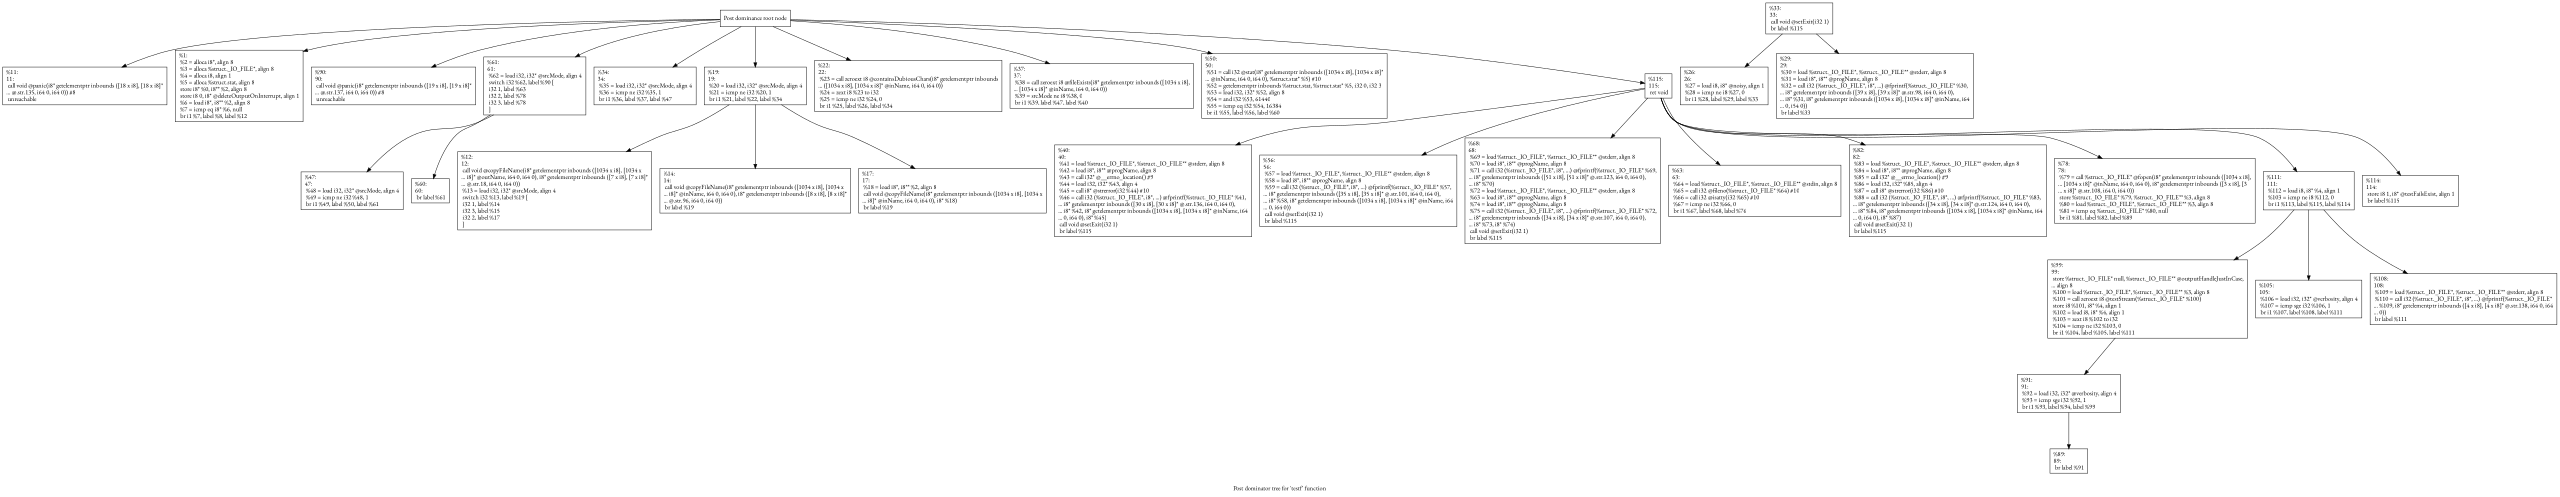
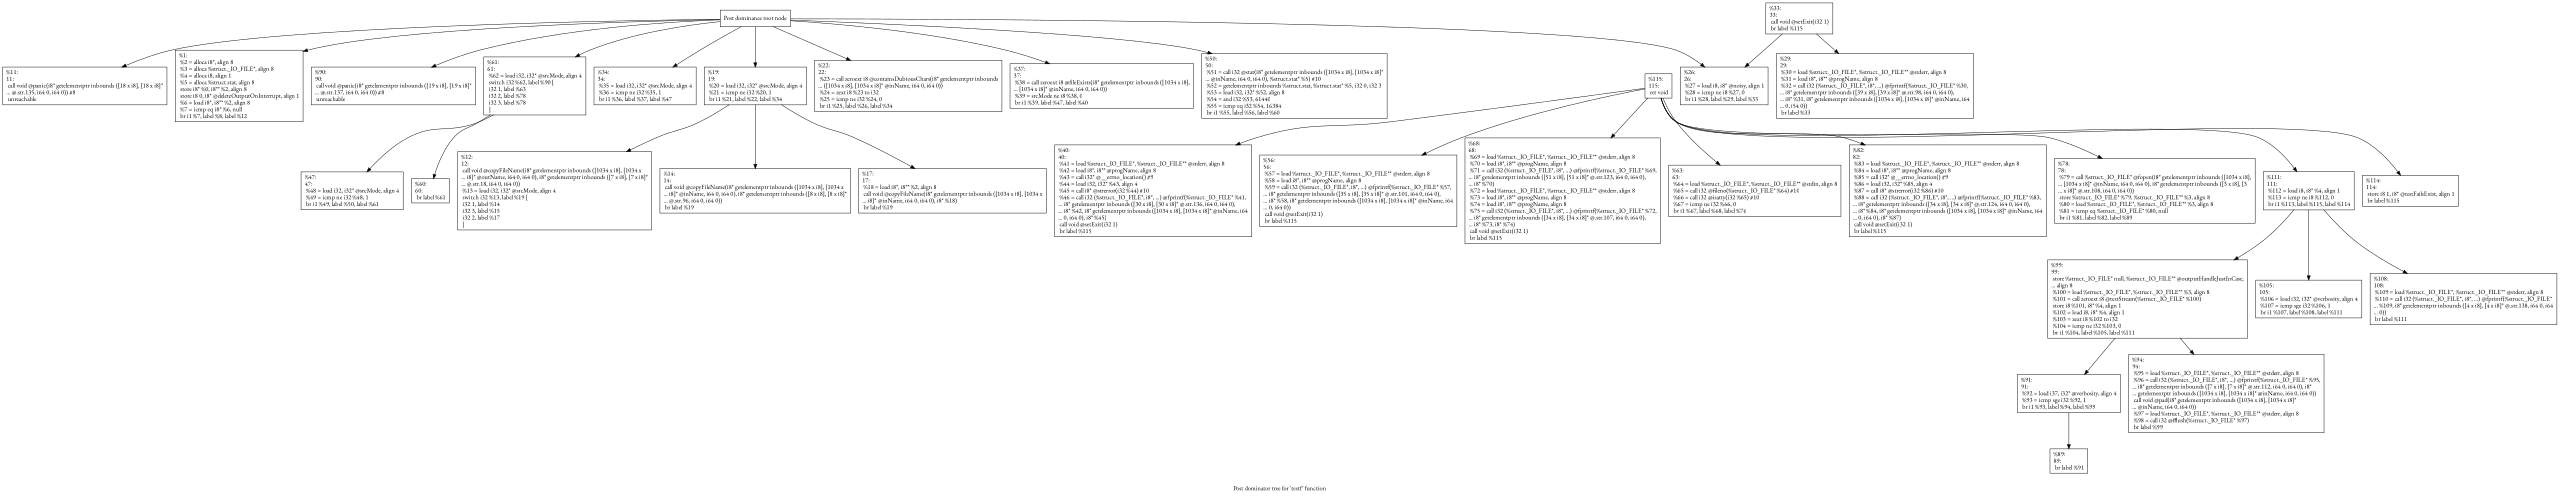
edge "Post dominance root node" -> "%115:": now "Post dominance root node" -> "%26:"
node "%68:": text "%63 = load i8*, i8** @progName, align 8" -> "%73 = load i8*, i8** @progName, align 8"
node "%111:": text "%103 = icmp ne i8 %112, 0" -> "%113 = icmp ne i8 %112, 0"
node "%91:": text "%92 = load i32, i32* @verbosity, align 4" -> "%92 = load i37, i32* @verbosity, align 4"
node "%94:": added
